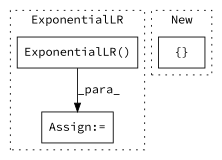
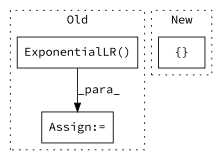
cluster "ExponentialLR": label "ExponentialLR" -> "Old"
